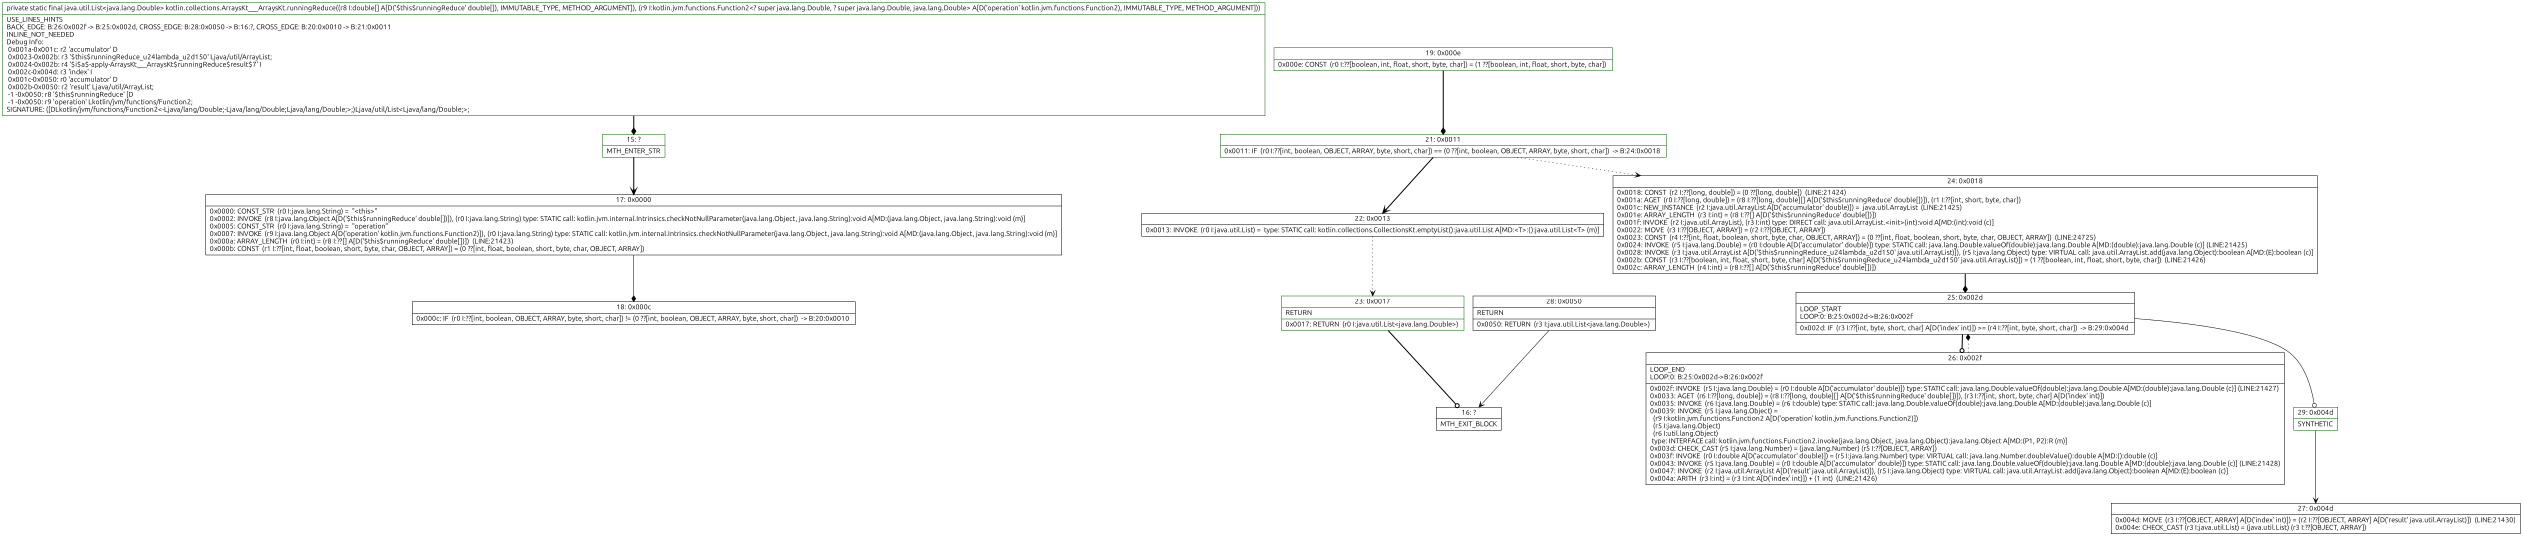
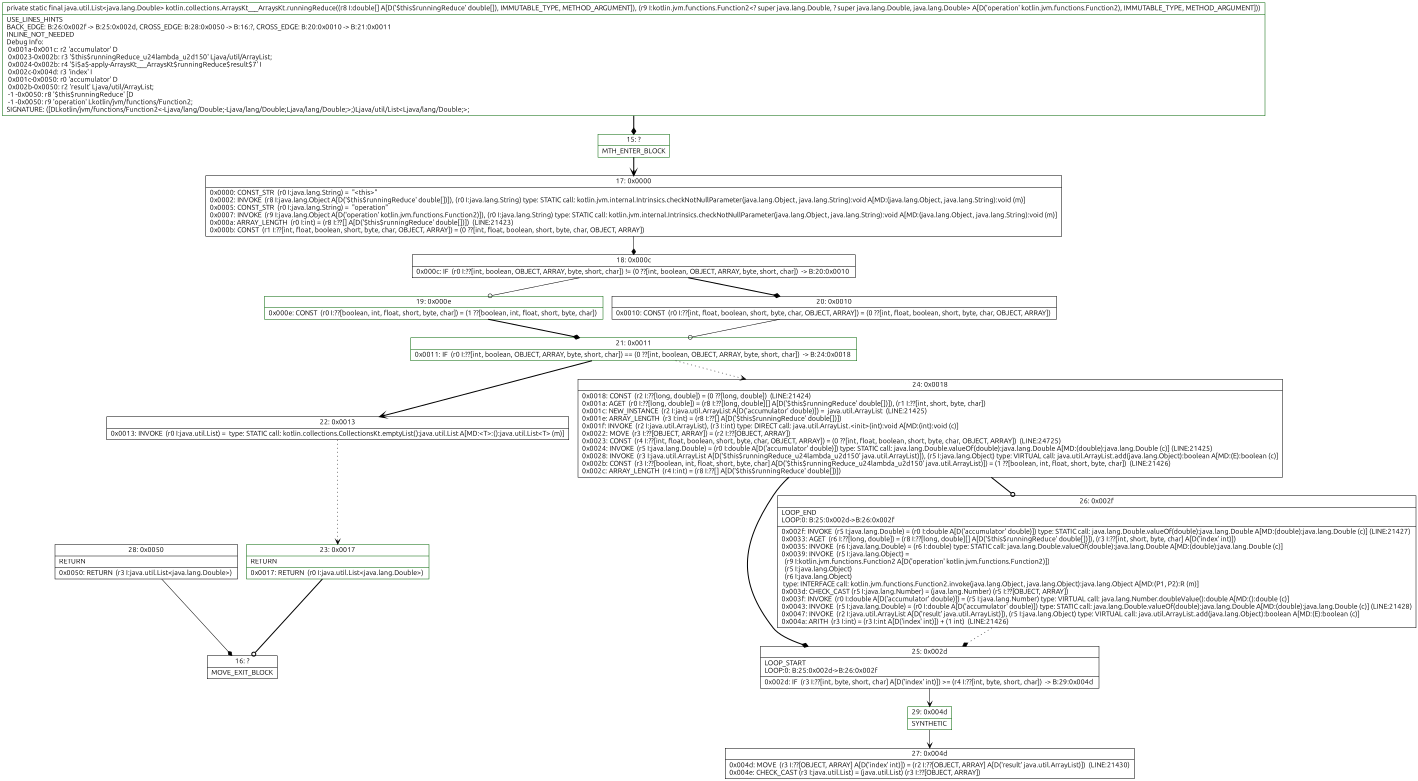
node "15: ?": text "MTH_ENTER_STR" -> "MTH_ENTER_BLOCK"
edge "18: 0x000c" -> "19: 0x000e": added
node "20: 0x0010": added
edge "25: 0x002d" -> "29: 0x004d": arrowhead odot -> vee
edge "25: 0x002d" -> "26: 0x002f": now "24: 0x0018" -> "26: 0x002f"
edge "28: 0x0050" -> "16: ?": arrowhead vee -> diamond
node "16: ?": text "MTH_EXIT_BLOCK" -> "MOVE_EXIT_BLOCK"
node "26: 0x002f": text "(r6 I:util.lang.Object)" -> "(r6 I:java.lang.Object)"
